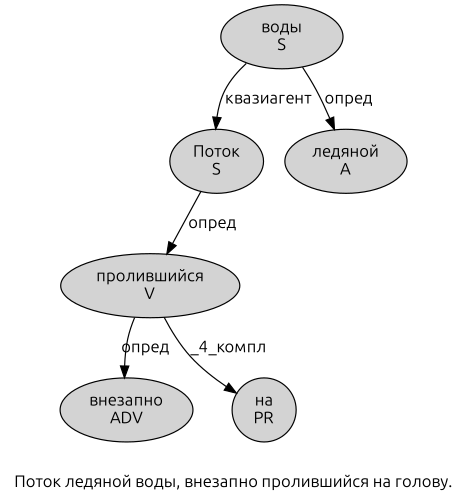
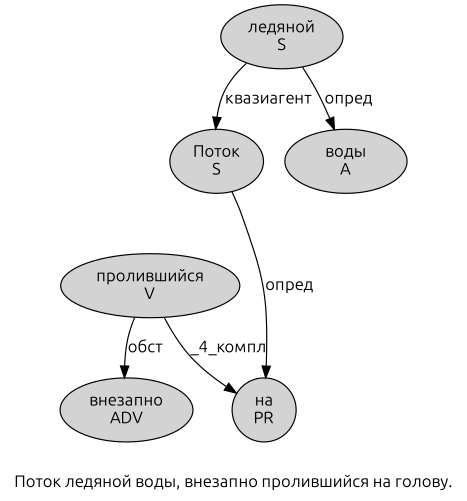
node "воды S": label "воды S" -> "ледяной S"
node "ледяной A": label "ледяной A" -> "воды A"
edge "Поток S" -> "пролившийся V": now "Поток S" -> "на PR"
edge "пролившийся V" -> "внезапно ADV": label "опред" -> "обст"
